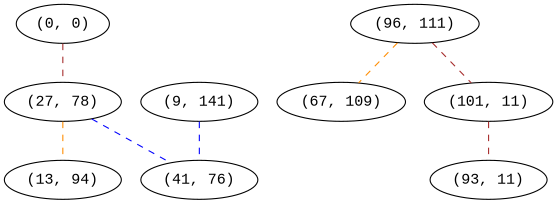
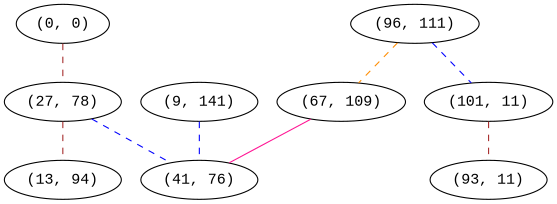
edge "(96, 111)" -- "(101, 11)": color brown -> blue
edge "(27, 78)" -- "(13, 94)": color darkorange -> brown
edge "(67, 109)" -- "(41, 76)": added
